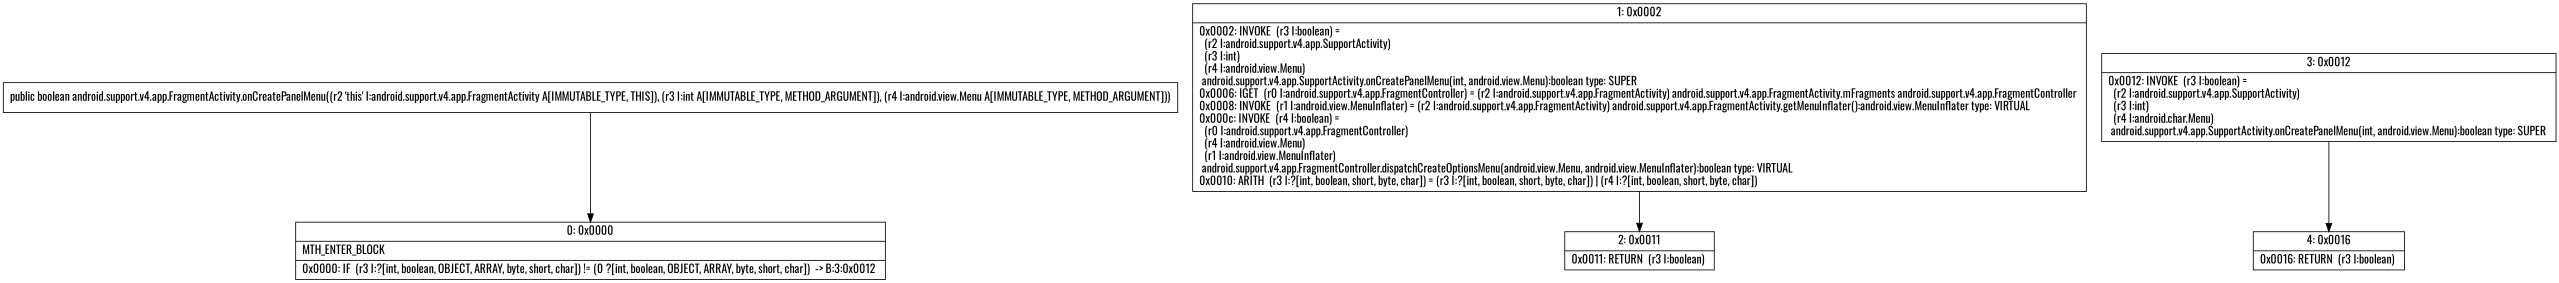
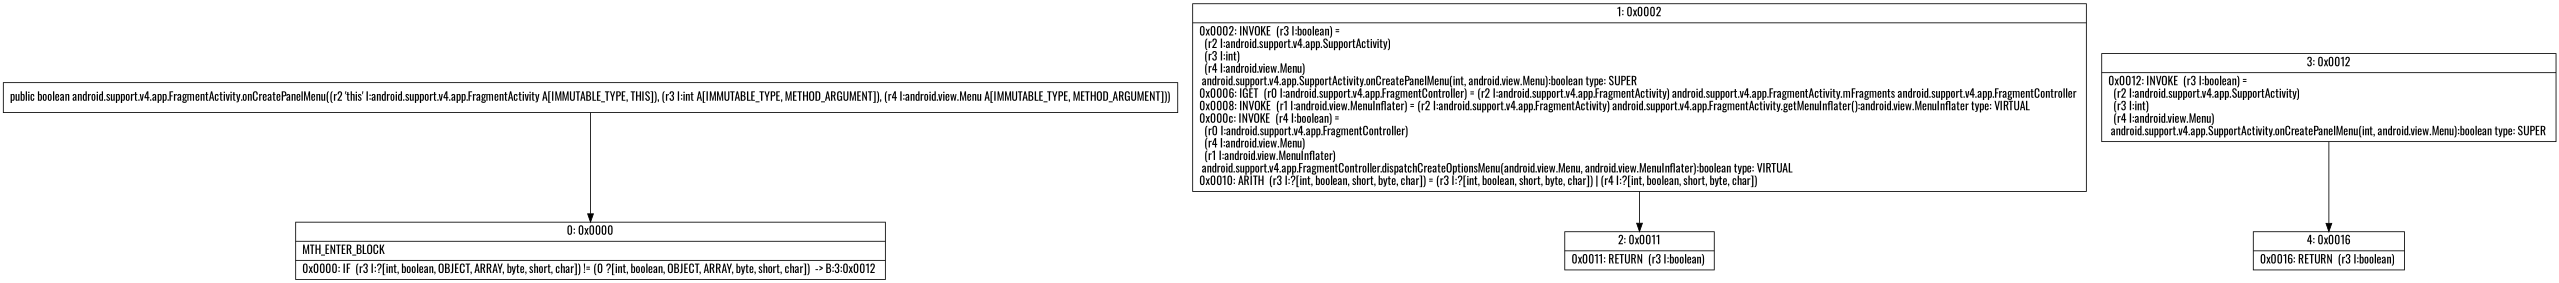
node "3: 0x0012": text "(r4 I:android.char.Menu)" -> "(r4 I:android.view.Menu)"
